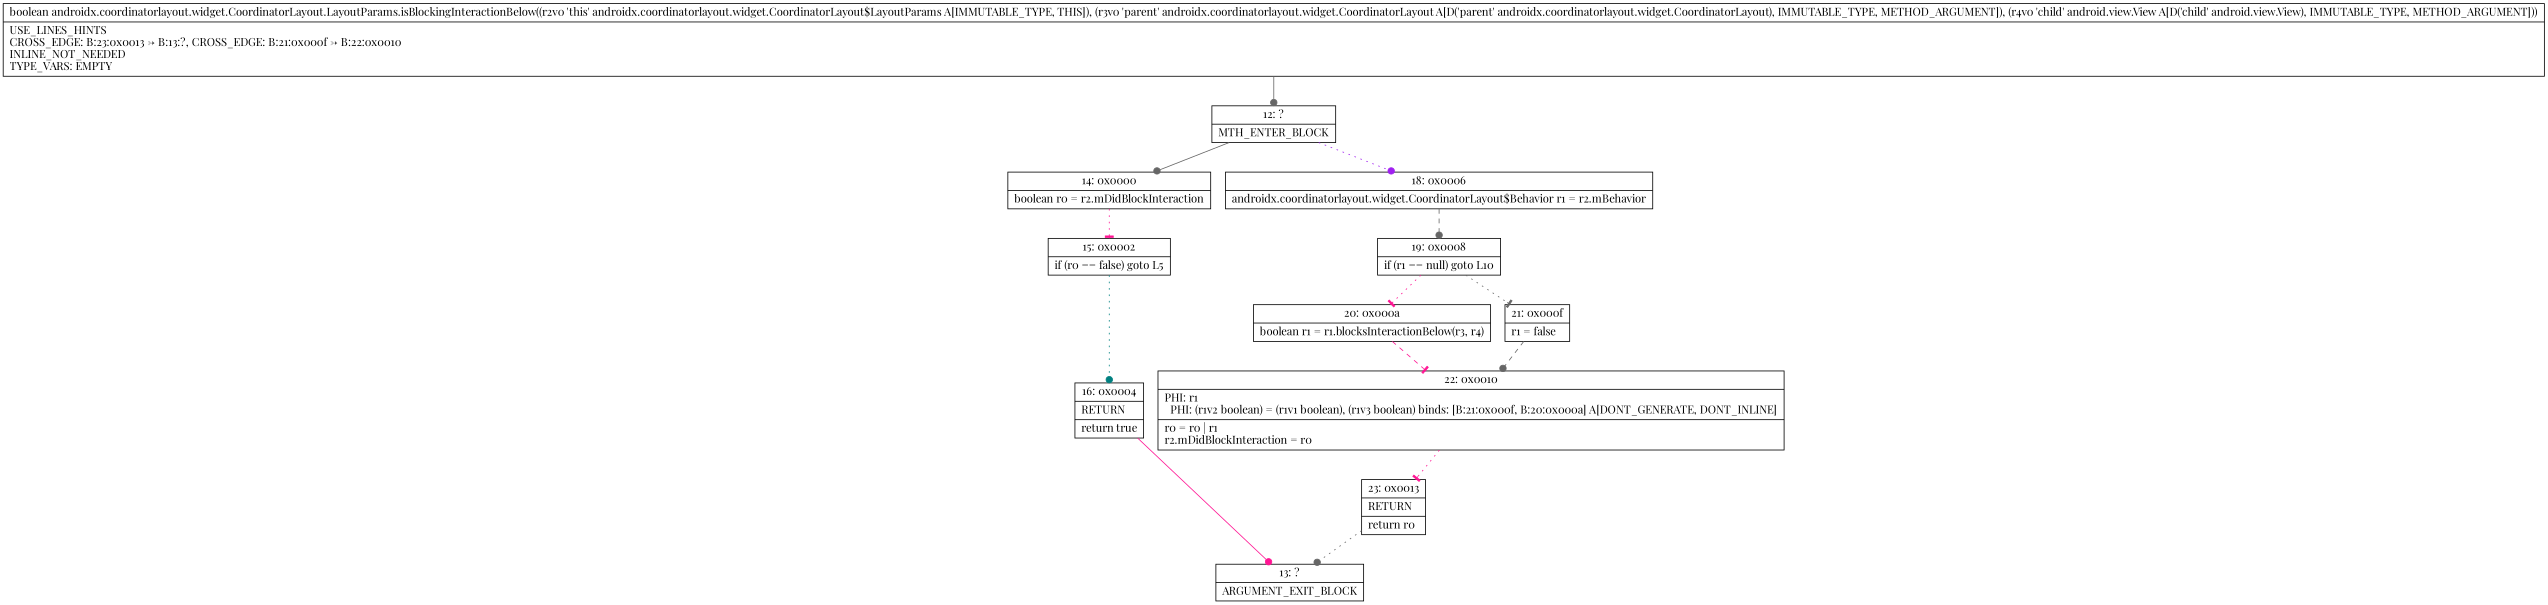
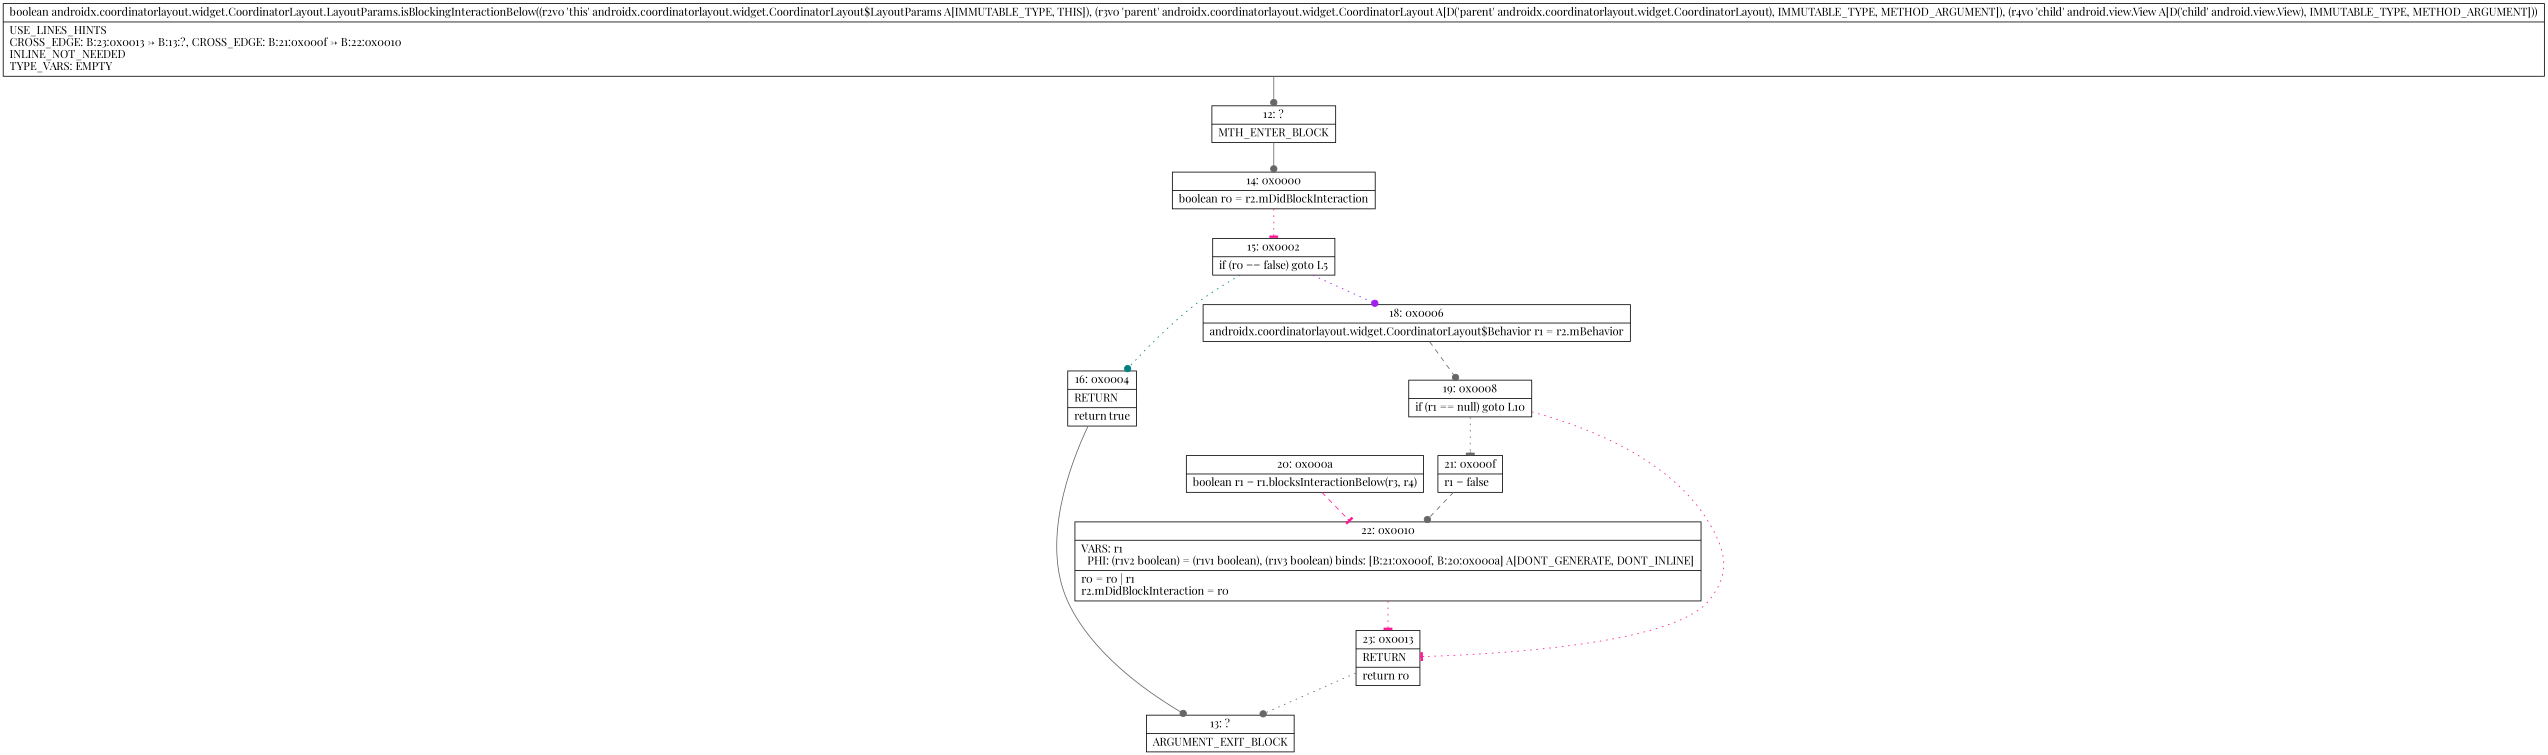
edge "12: ?" -> "18: 0x0006": now "15: 0x0002" -> "18: 0x0006"
edge "19: 0x0008" -> "20: 0x000a": now "19: 0x0008" -> "23: 0x0013"
node "22: 0x0010": text "PHI: r1" -> "VARS: r1"
edge "16: 0x0004" -> "13: ?": color deeppink -> gray40
